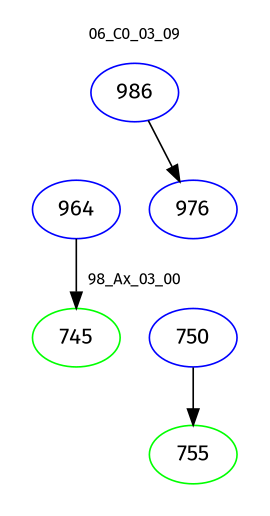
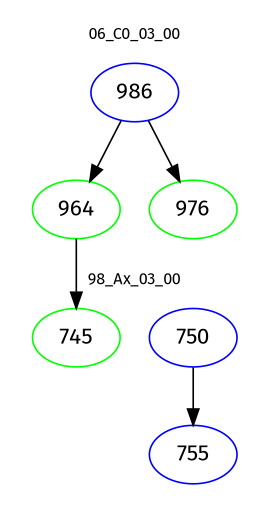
cluster "06_C0_03_09": label "06_C0_03_09" -> "06_C0_03_00"
edge "986" -> "964": added
node "964": color blue -> green
node "976": color blue -> green
node "755": color green -> blue
